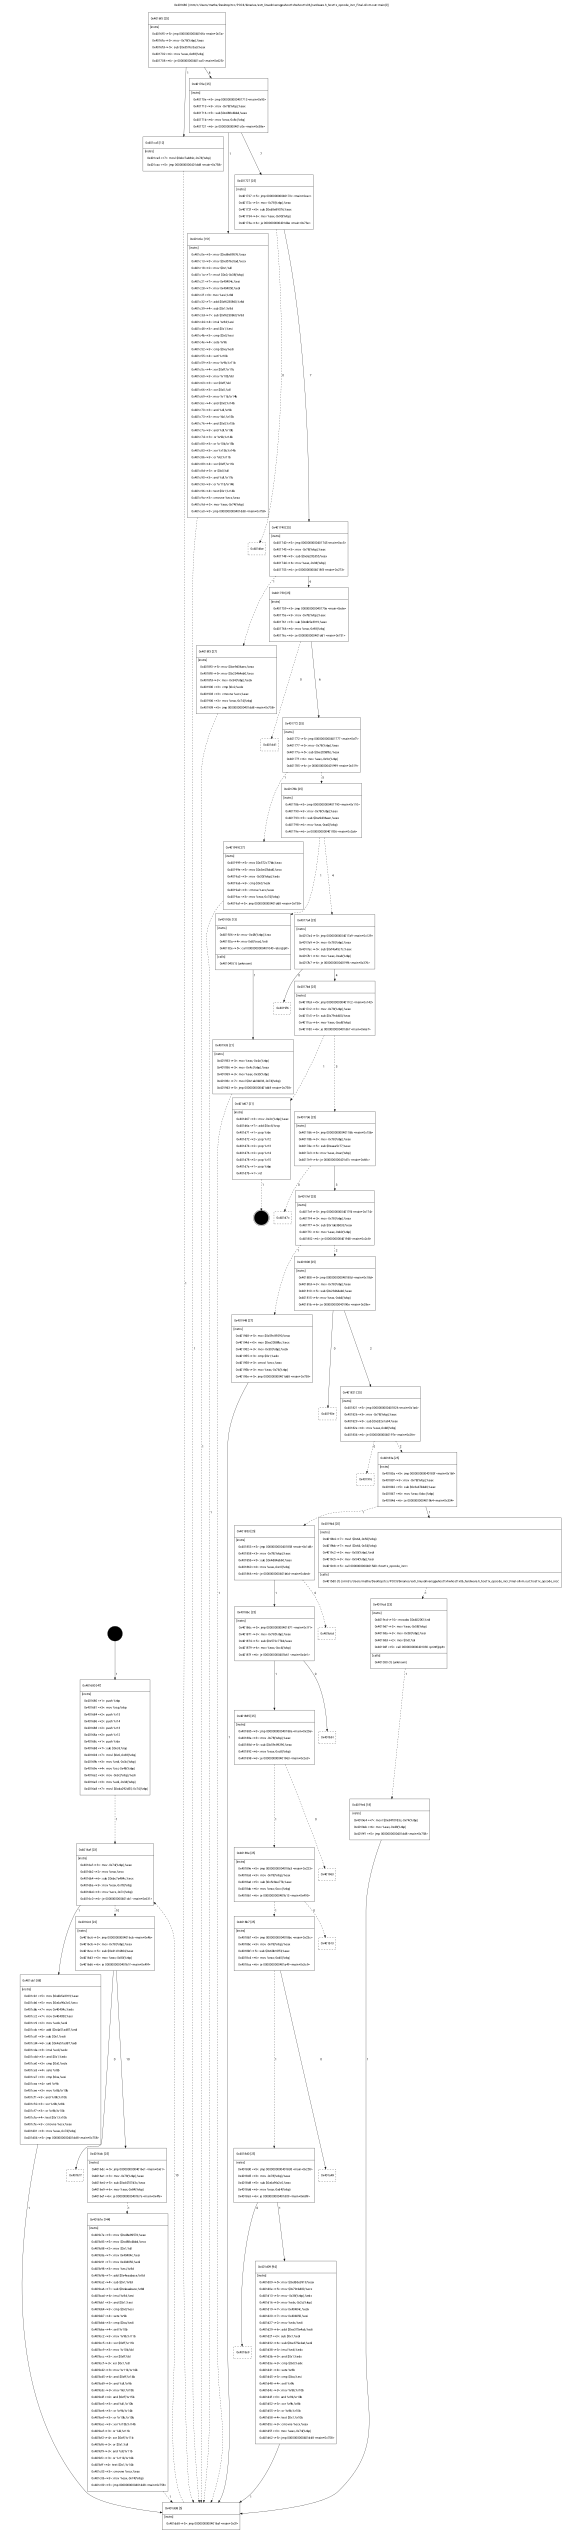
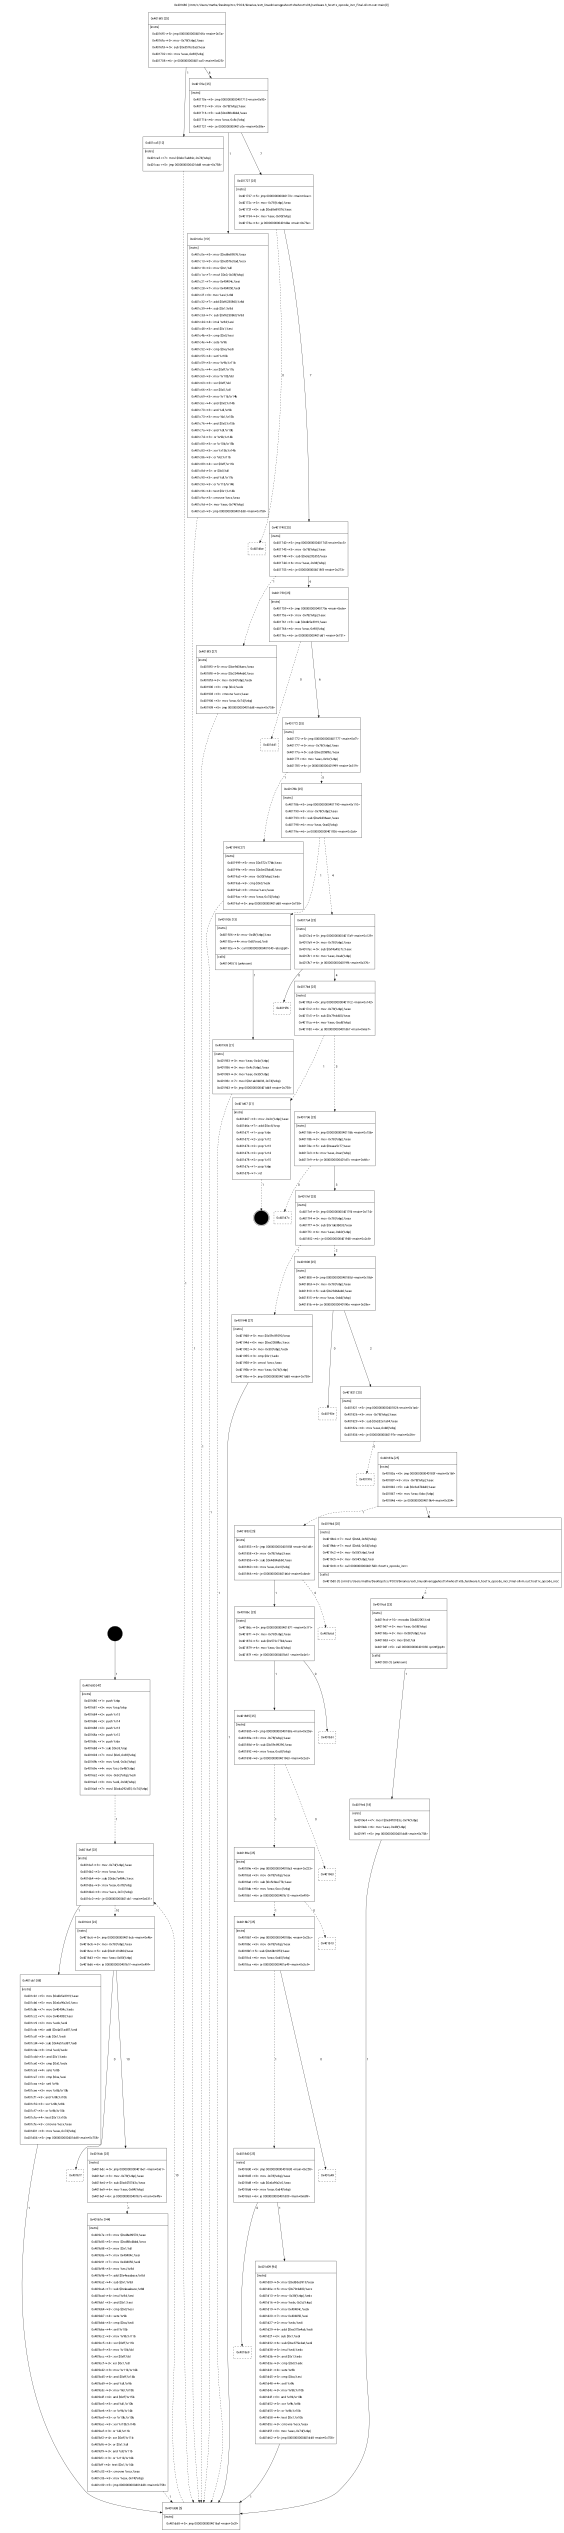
edge "0x401821 [25]" -> "0x40183a [25]": removed, label "2"
edge "0x4019cd [23]" -> "0x4019e4 [18]": style dashed -> solid
